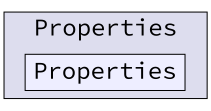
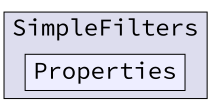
cluster "Properties": label "Properties" -> "SimpleFilters"
